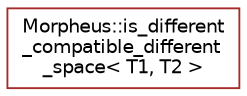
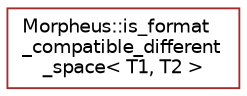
node "Morpheus::is_different _compatible_different _space< T1, T2 >": label "Morpheus::is_different _compatible_different _space< T1, T2 >" -> "Morpheus::is_format _compatible_different _space< T1, T2 >"
